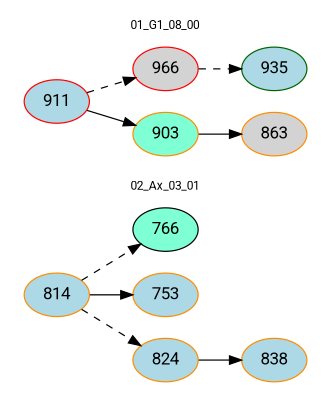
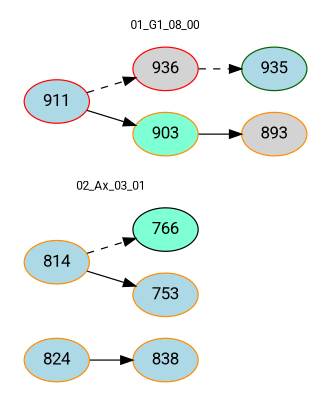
node "966": label "966" -> "936"
node "863": label "863" -> "893"
edge "814" -> "824": removed
